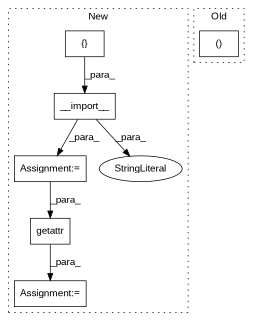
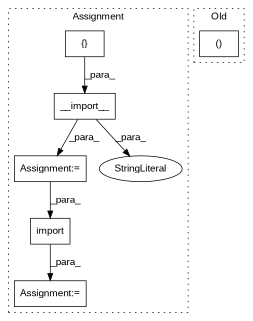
cluster "New": label "New" -> "Assignment"
node "getattr": label "getattr" -> "import"
